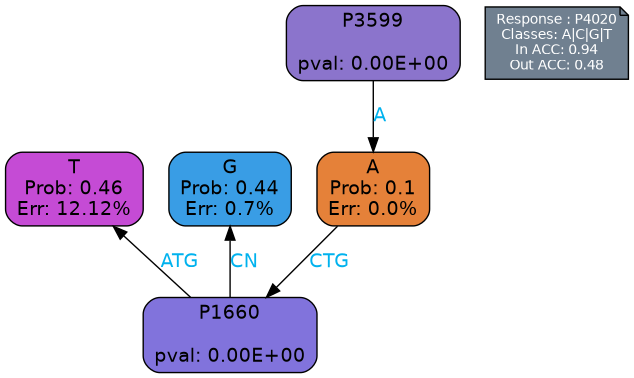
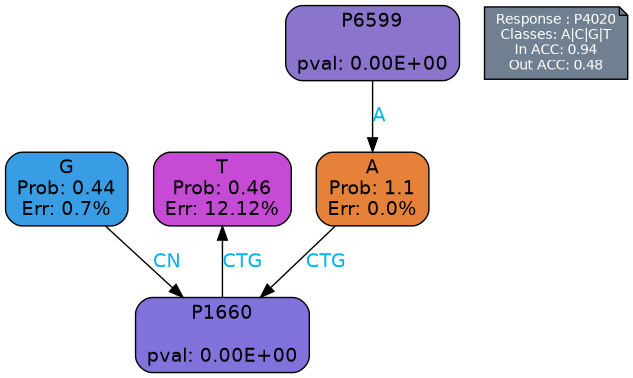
node "P3599 pval: 0.00E+00": label "P3599 pval: 0.00E+00" -> "P6599 pval: 0.00E+00"
node "A Prob: 0.1 Err: 0.0%": label "A Prob: 0.1 Err: 0.0%" -> "A Prob: 1.1 Err: 0.0%"
edge "P1660 pval: 0.00E+00" -> "T Prob: 0.46 Err: 12.12%": label "ATG" -> "CTG"
edge "P1660 pval: 0.00E+00" -> "G Prob: 0.44 Err: 0.7%": reversed
